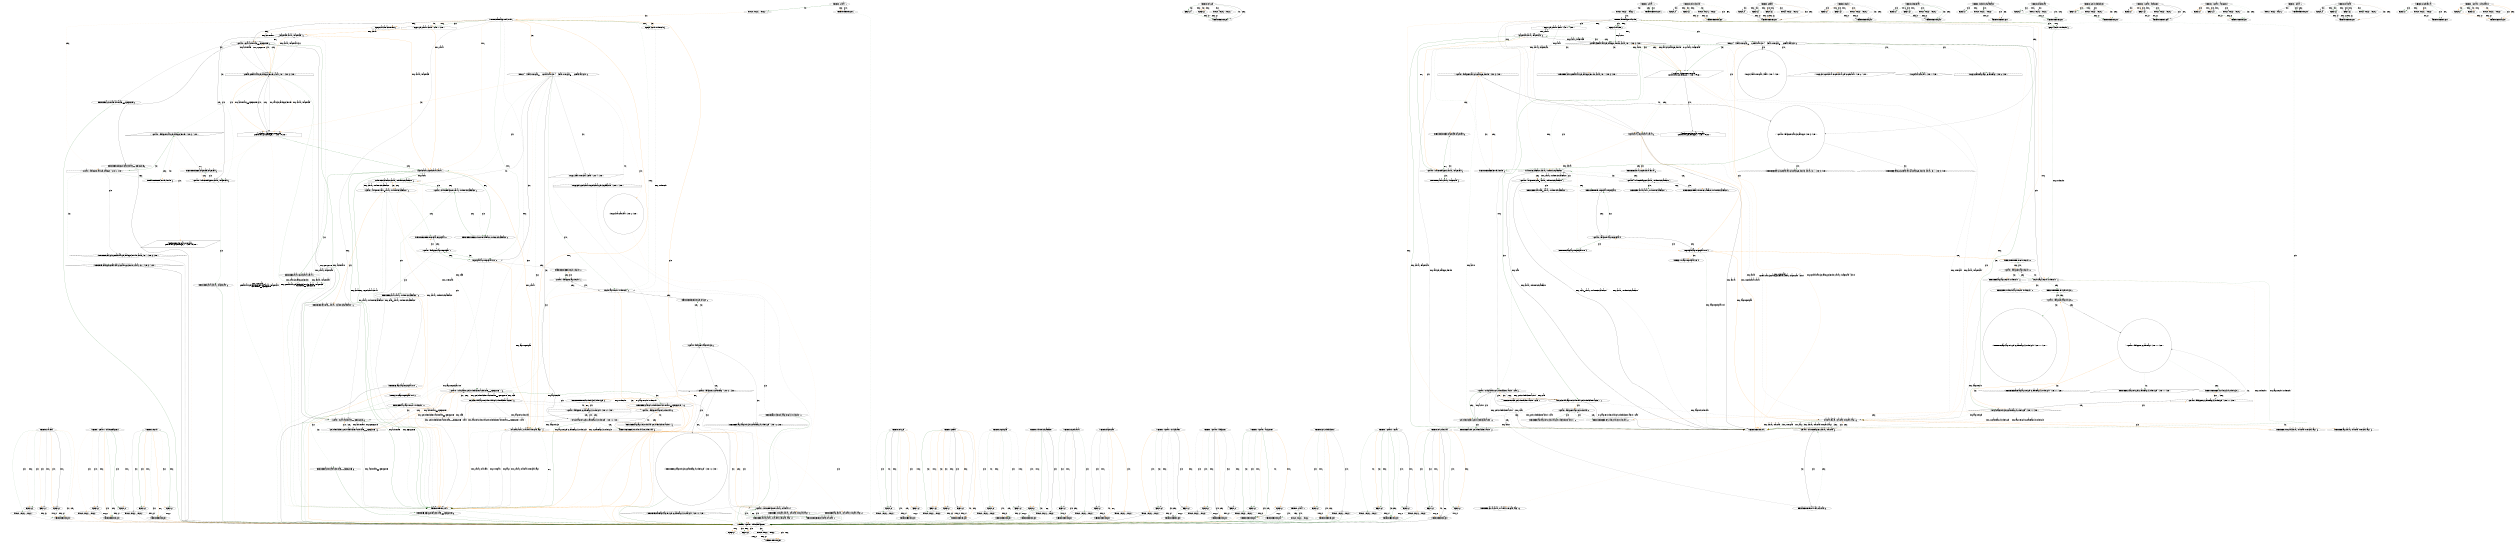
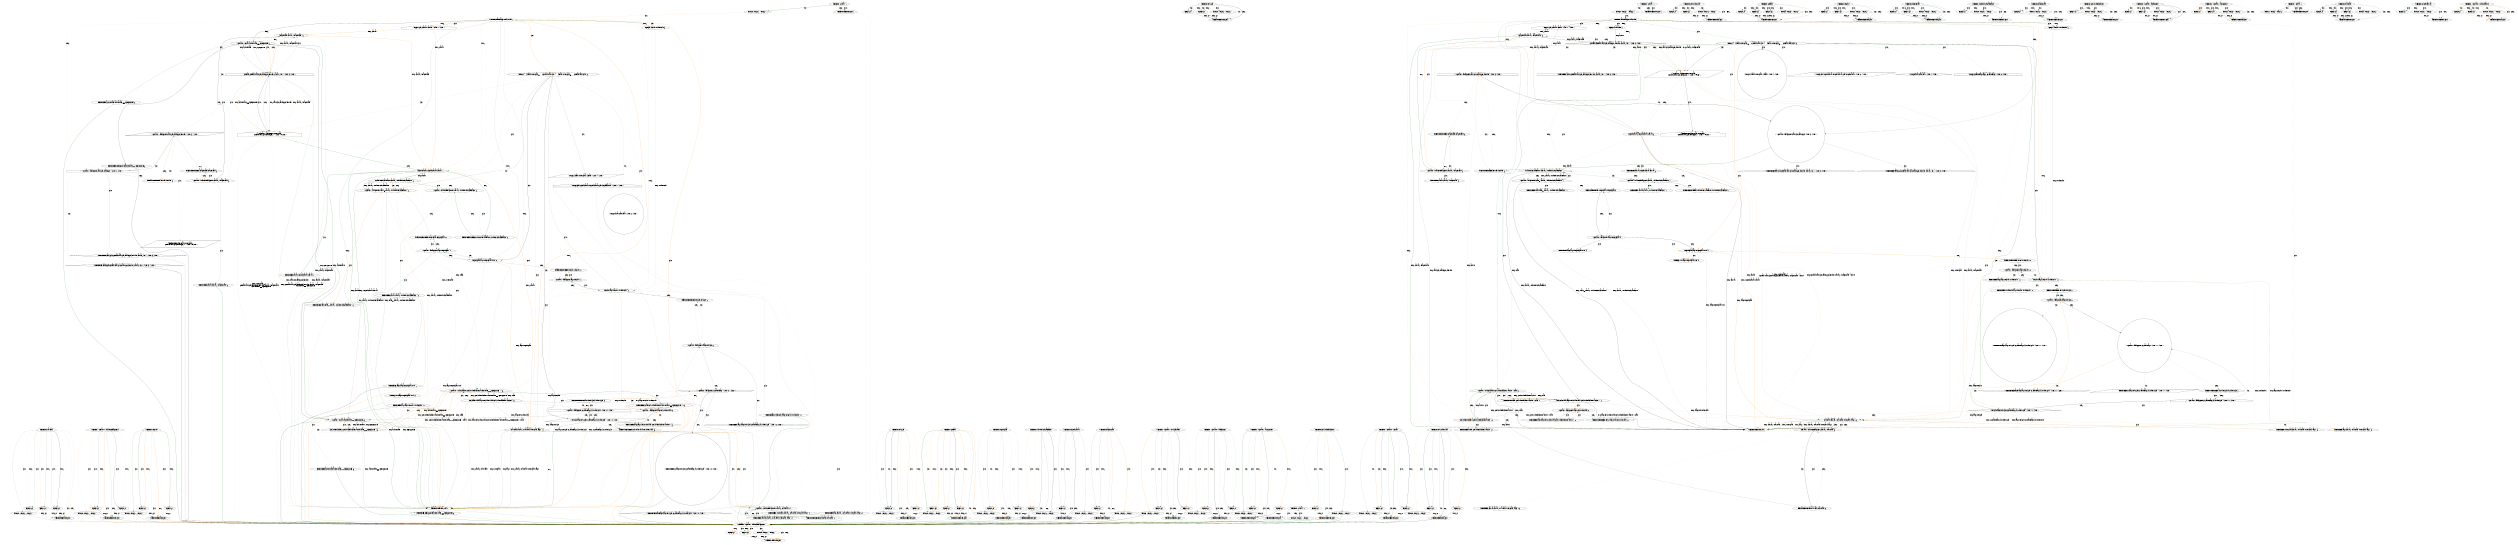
node "(PARAM,TabState active_state)": removed
